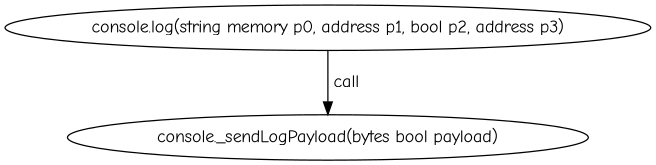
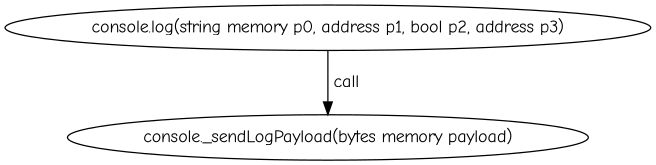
node "console._sendLogPayload(bytes bool payload)": label "console._sendLogPayload(bytes bool payload)" -> "console._sendLogPayload(bytes memory payload)"
